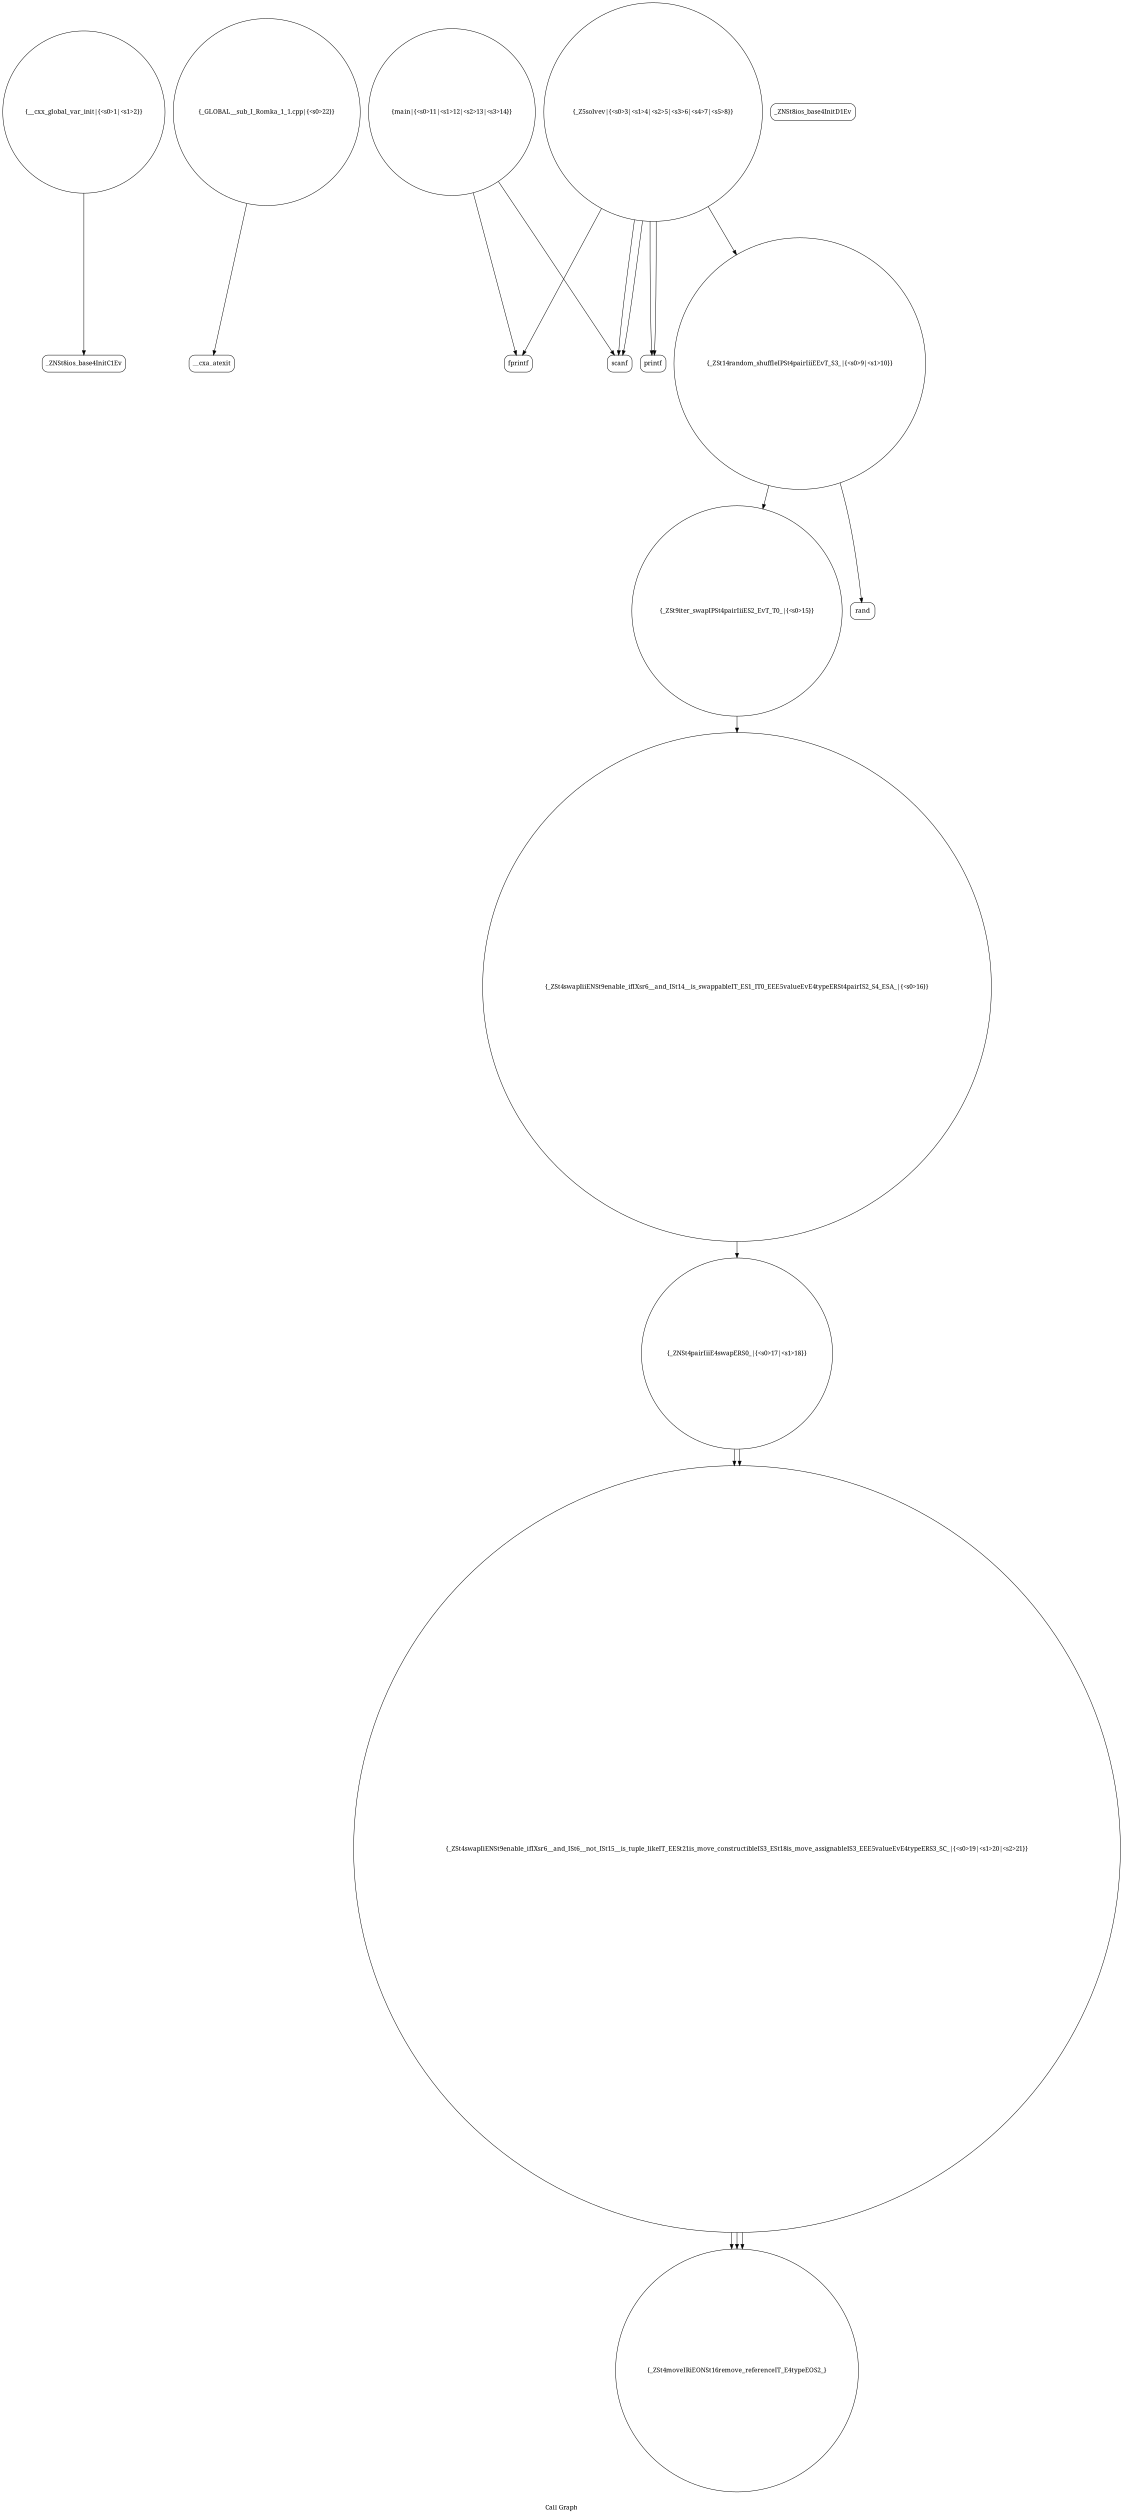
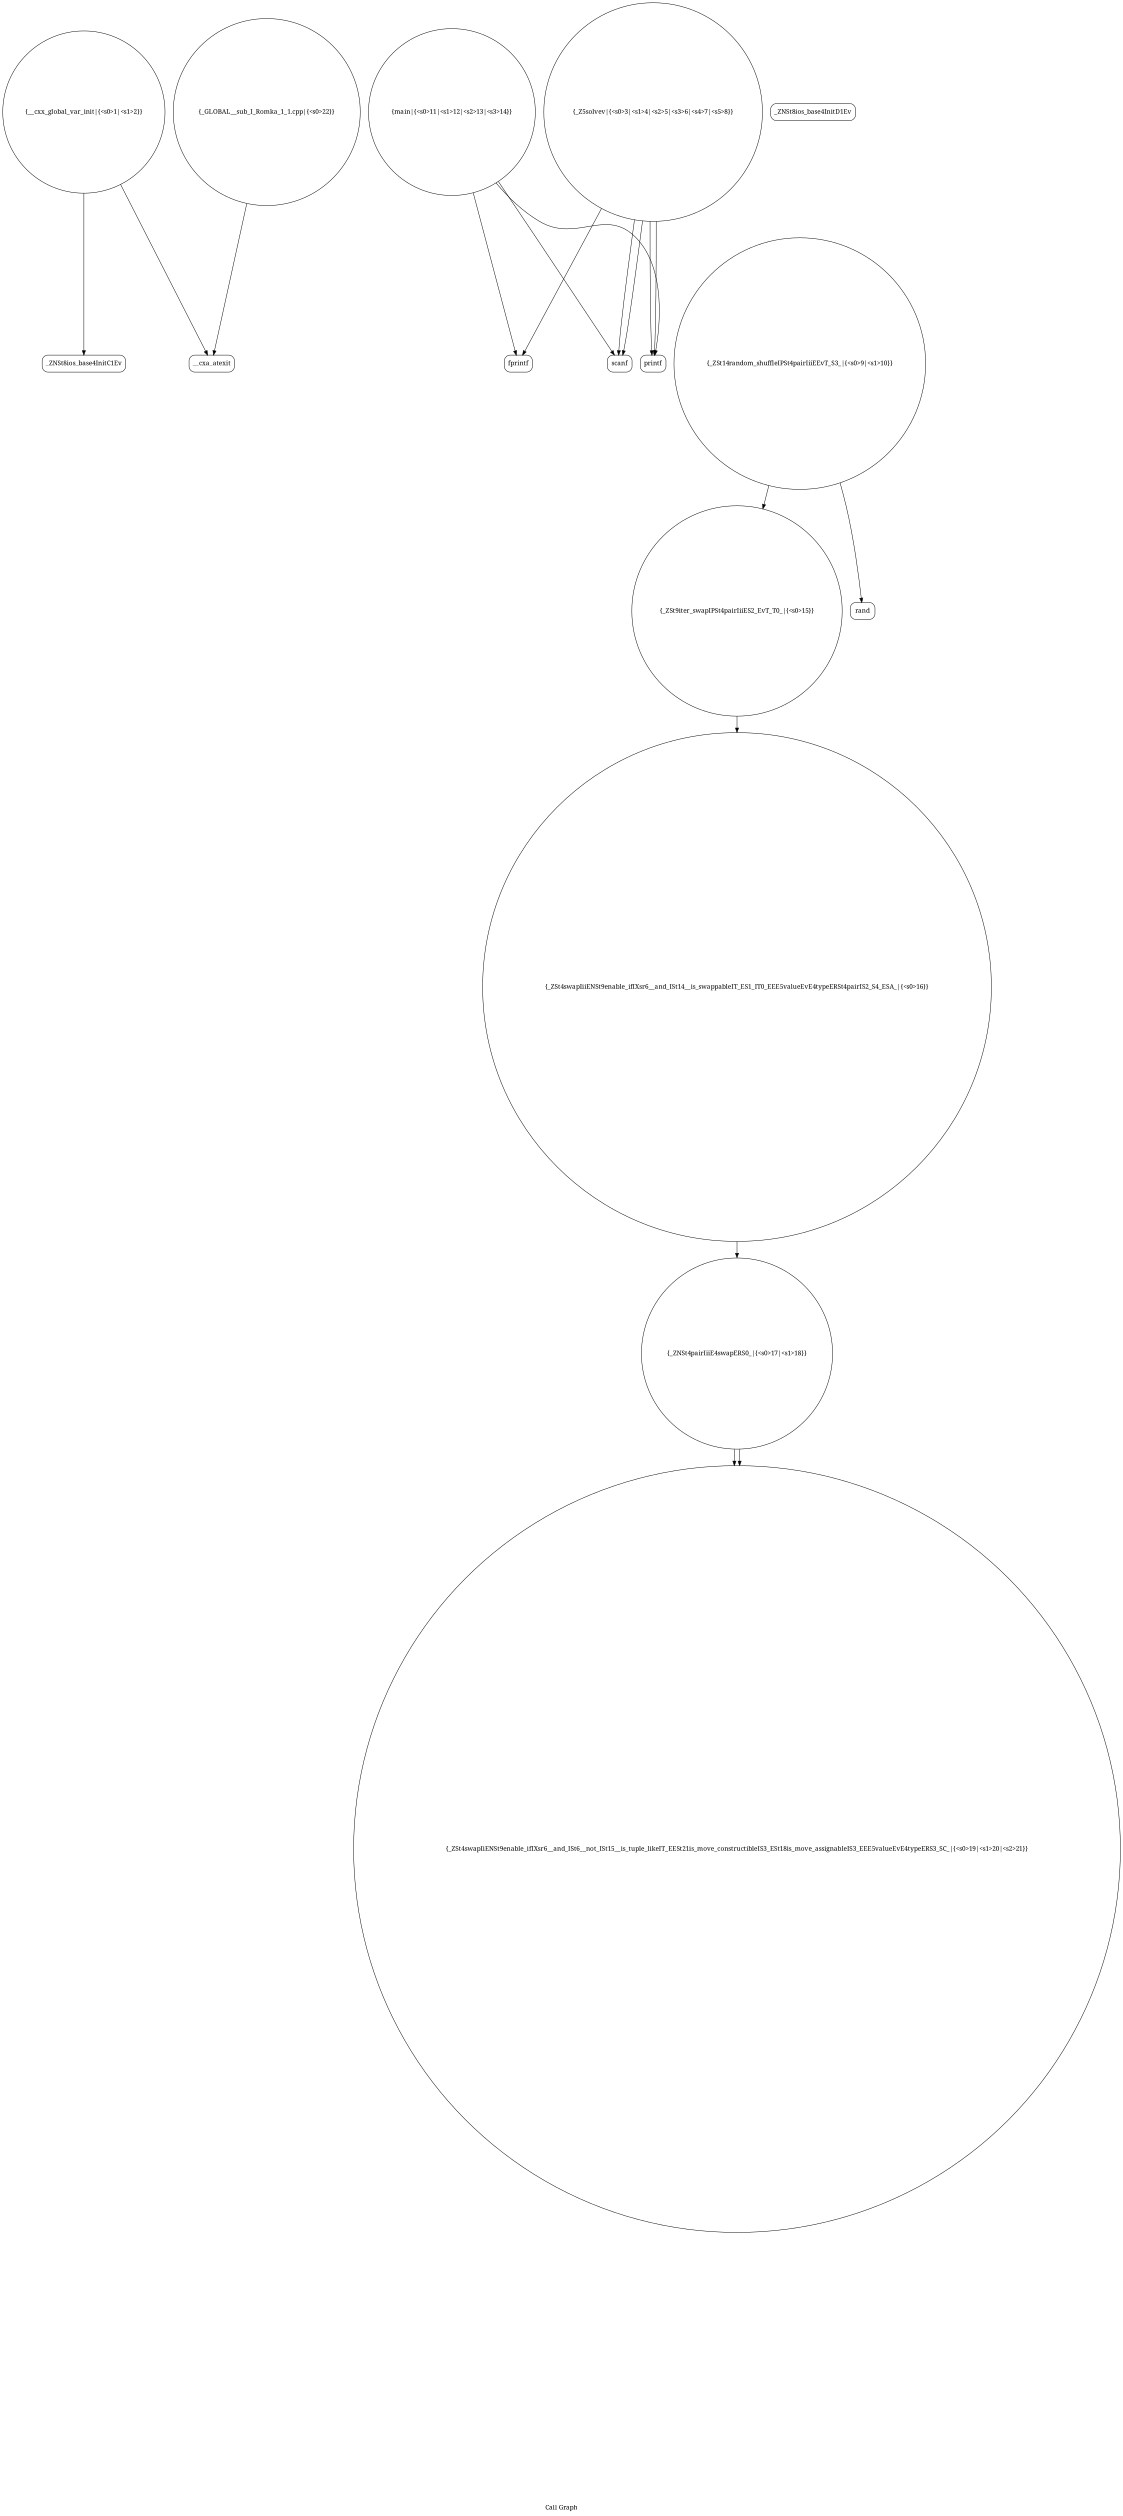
edge "{main|{<s0>11|<s1>12|<s2>13|<s3>14}}" -> "printf": added
edge "{_Z5solvev|{<s0>3|<s1>4|<s2>5|<s3>6|<s4>7|<s5>8}}" -> "{_ZSt14random_shuffleIPSt4pairIiiEEvT_S3_|{<s0>9|<s1>10}}": removed
edge "{__cxx_global_var_init|{<s0>1|<s1>2}}" -> "__cxa_atexit": added
node "{_ZSt4moveIRiEONSt16remove_referenceIT_E4typeEOS2_}": removed
